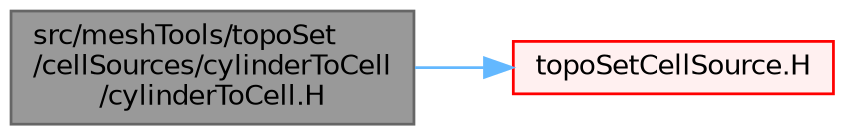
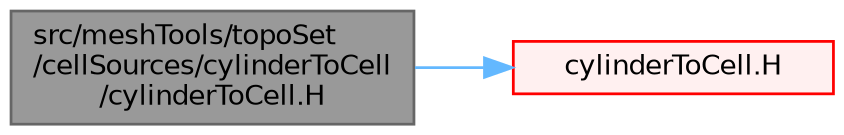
node "topoSetCellSource.H": label "topoSetCellSource.H" -> "cylinderToCell.H"
